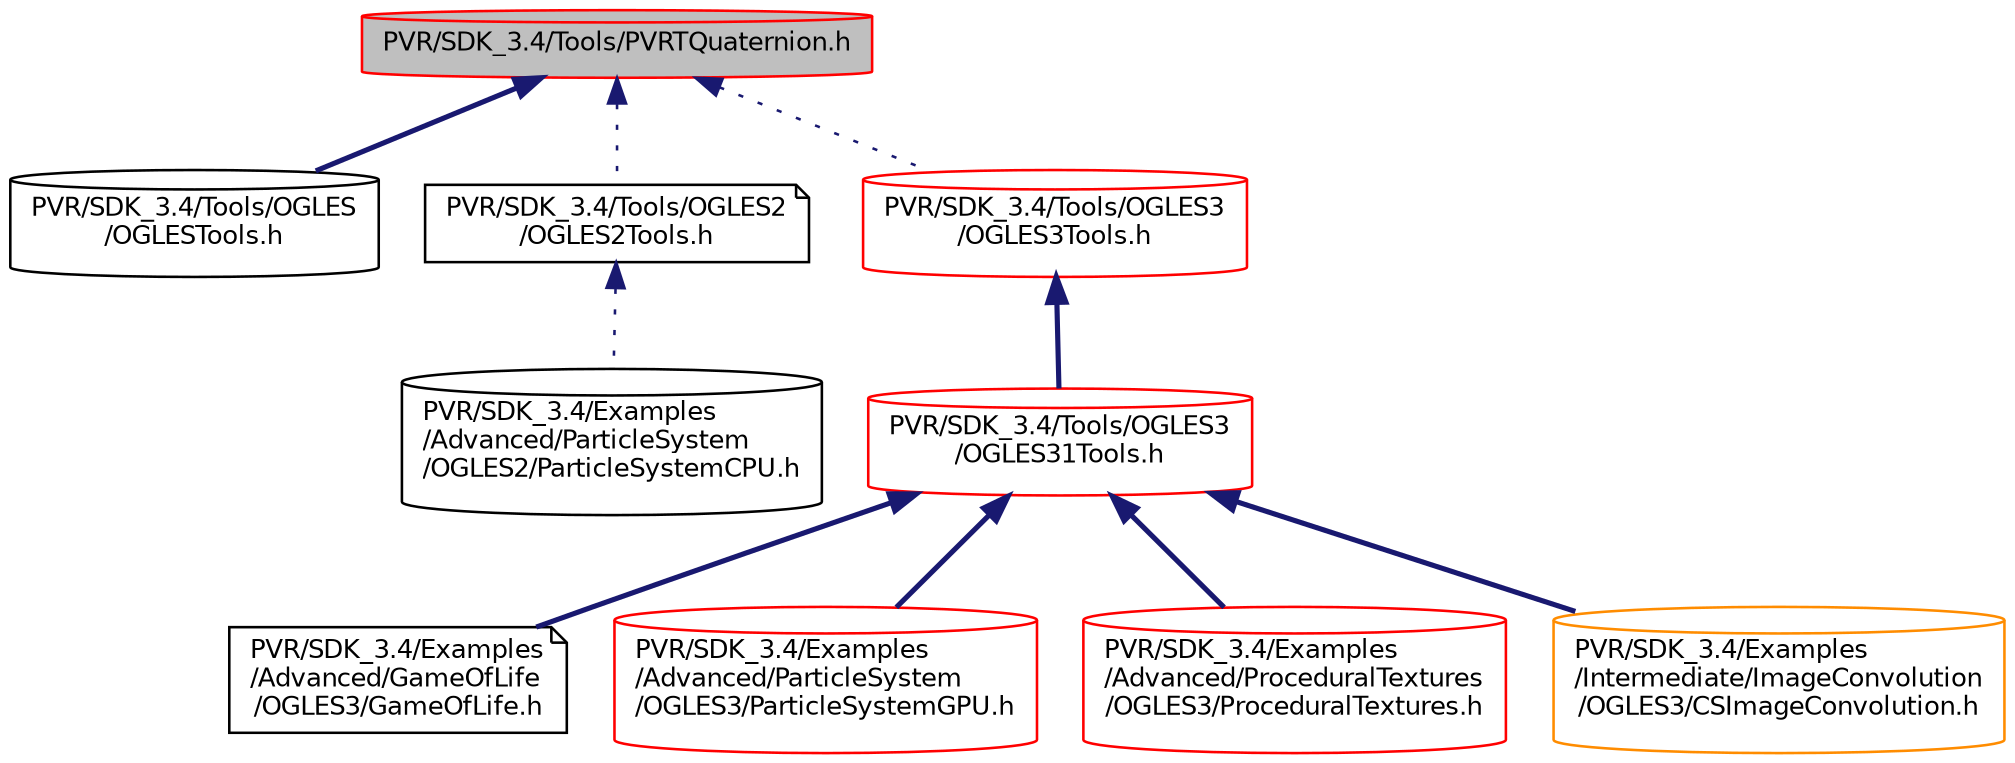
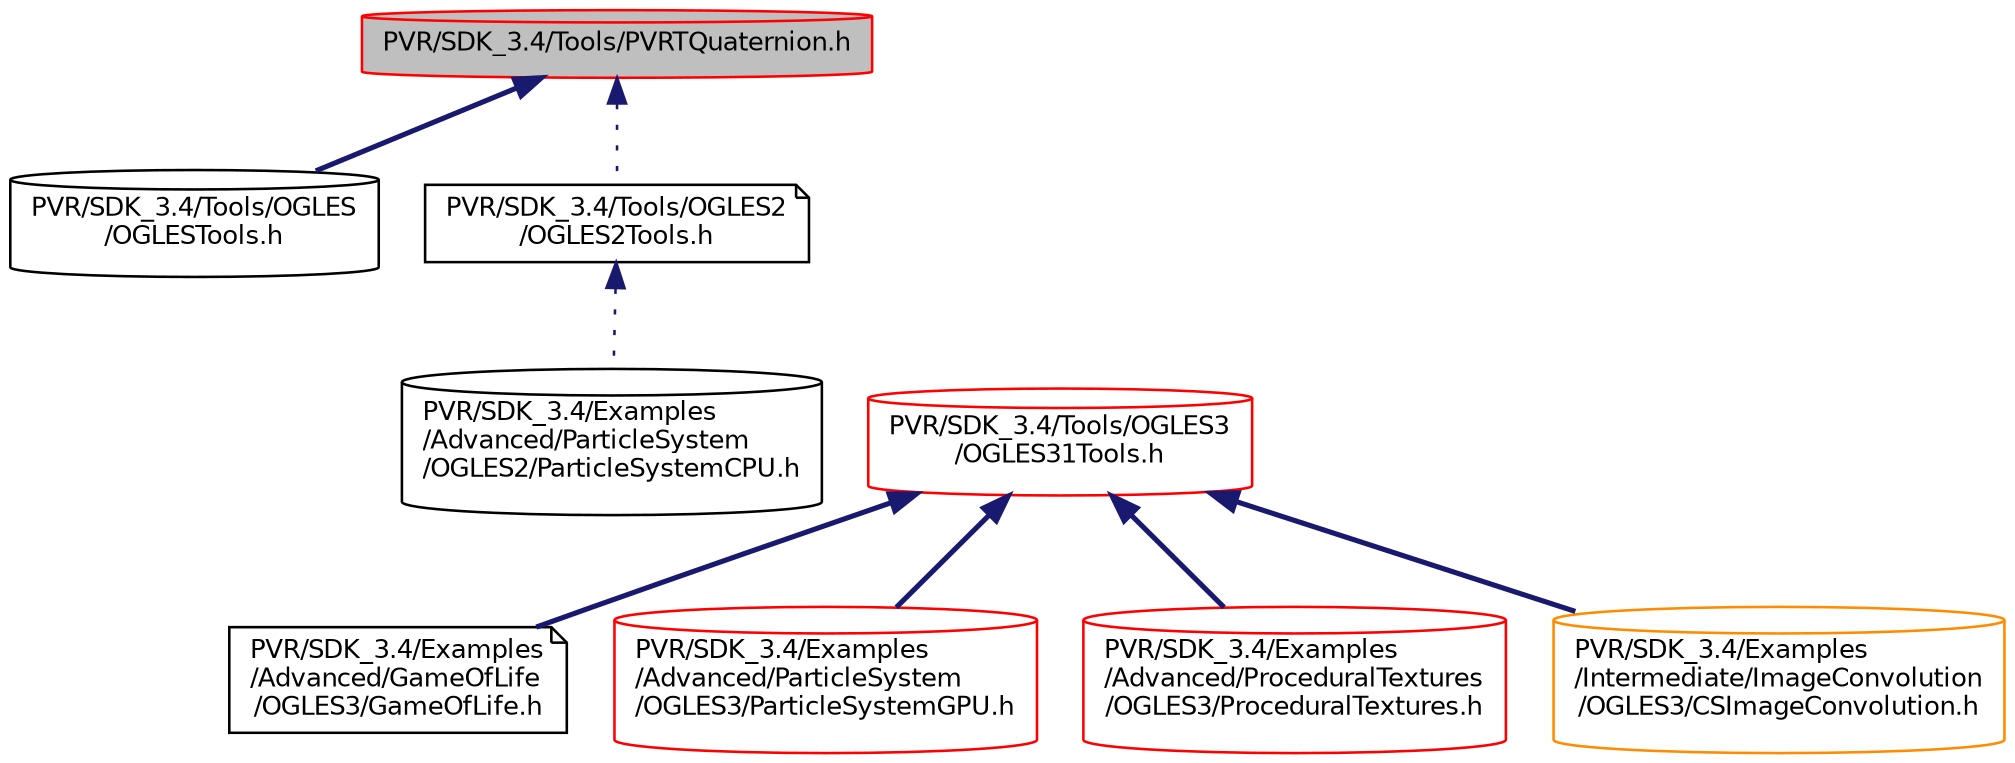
node "PVR/SDK_3.4/Tools/OGLES3 /OGLES3Tools.h": removed
